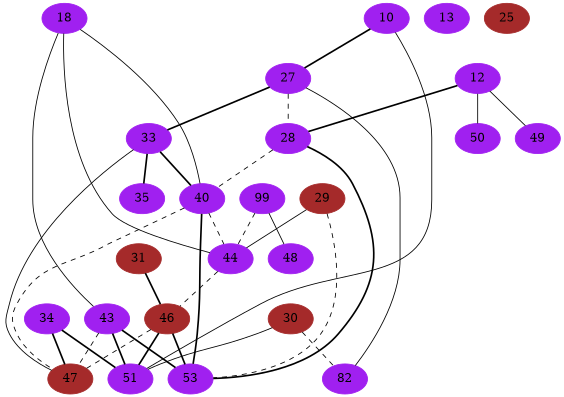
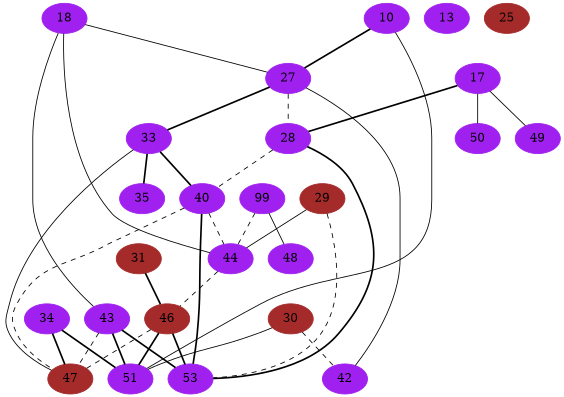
node "12": label "12" -> "17"
edge "18" -- "40": now "18" -- "27"
node "82": label "82" -> "42"
